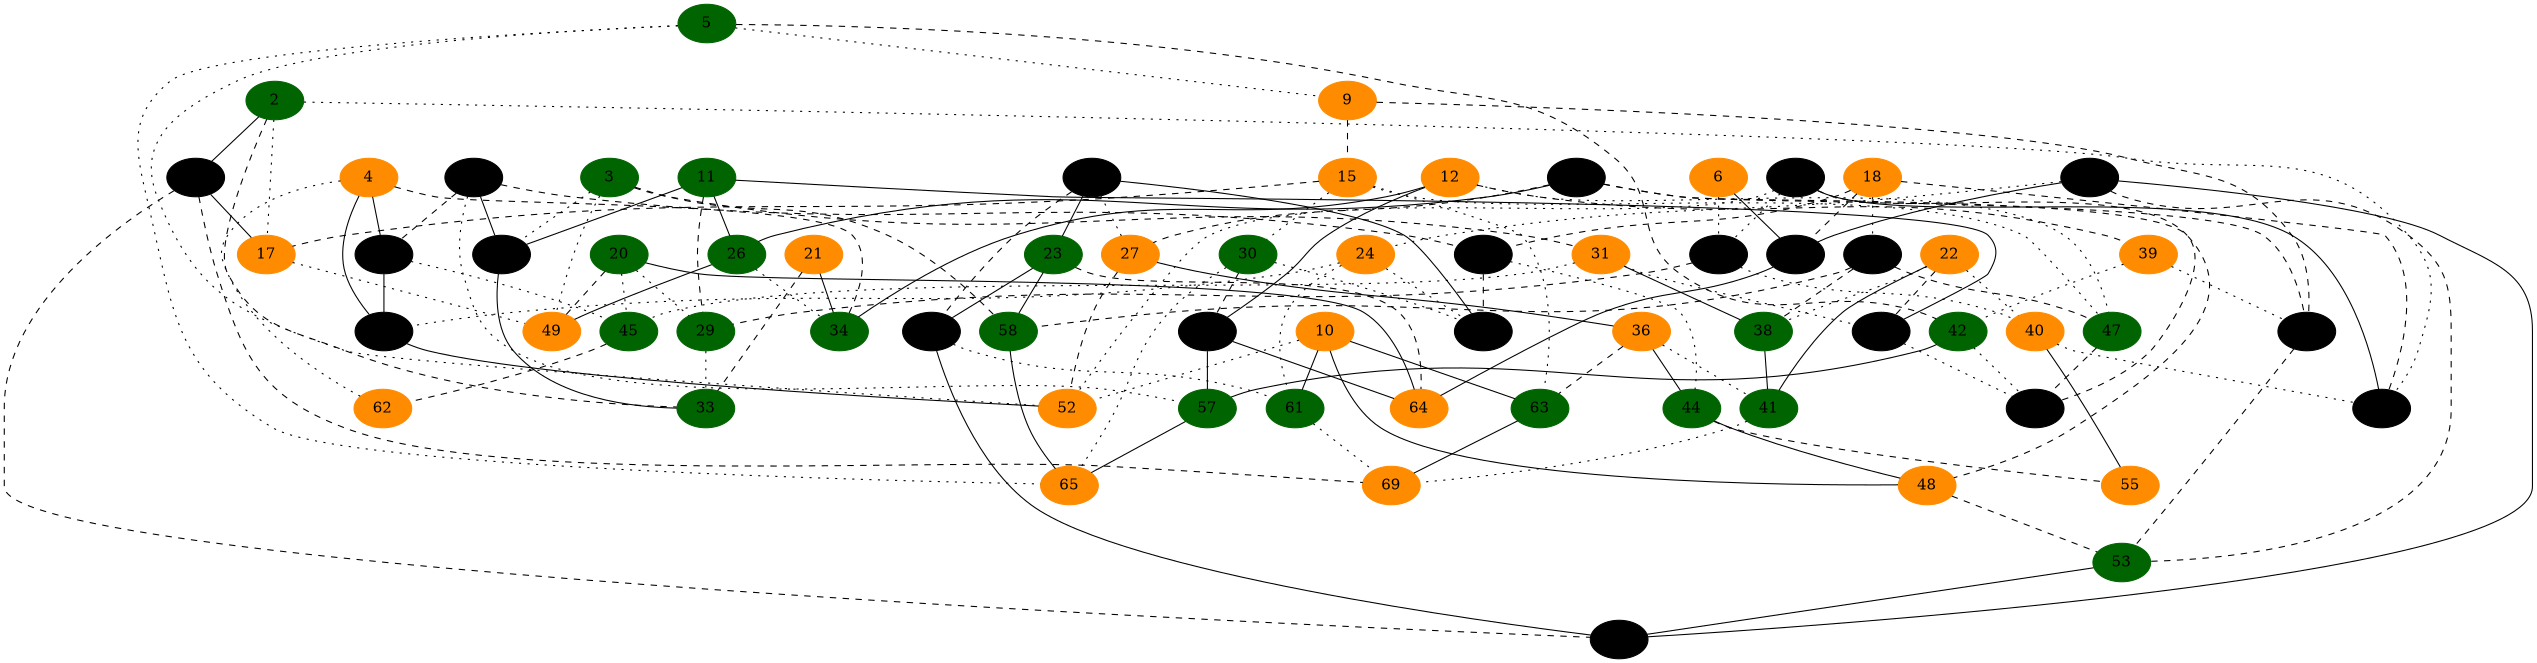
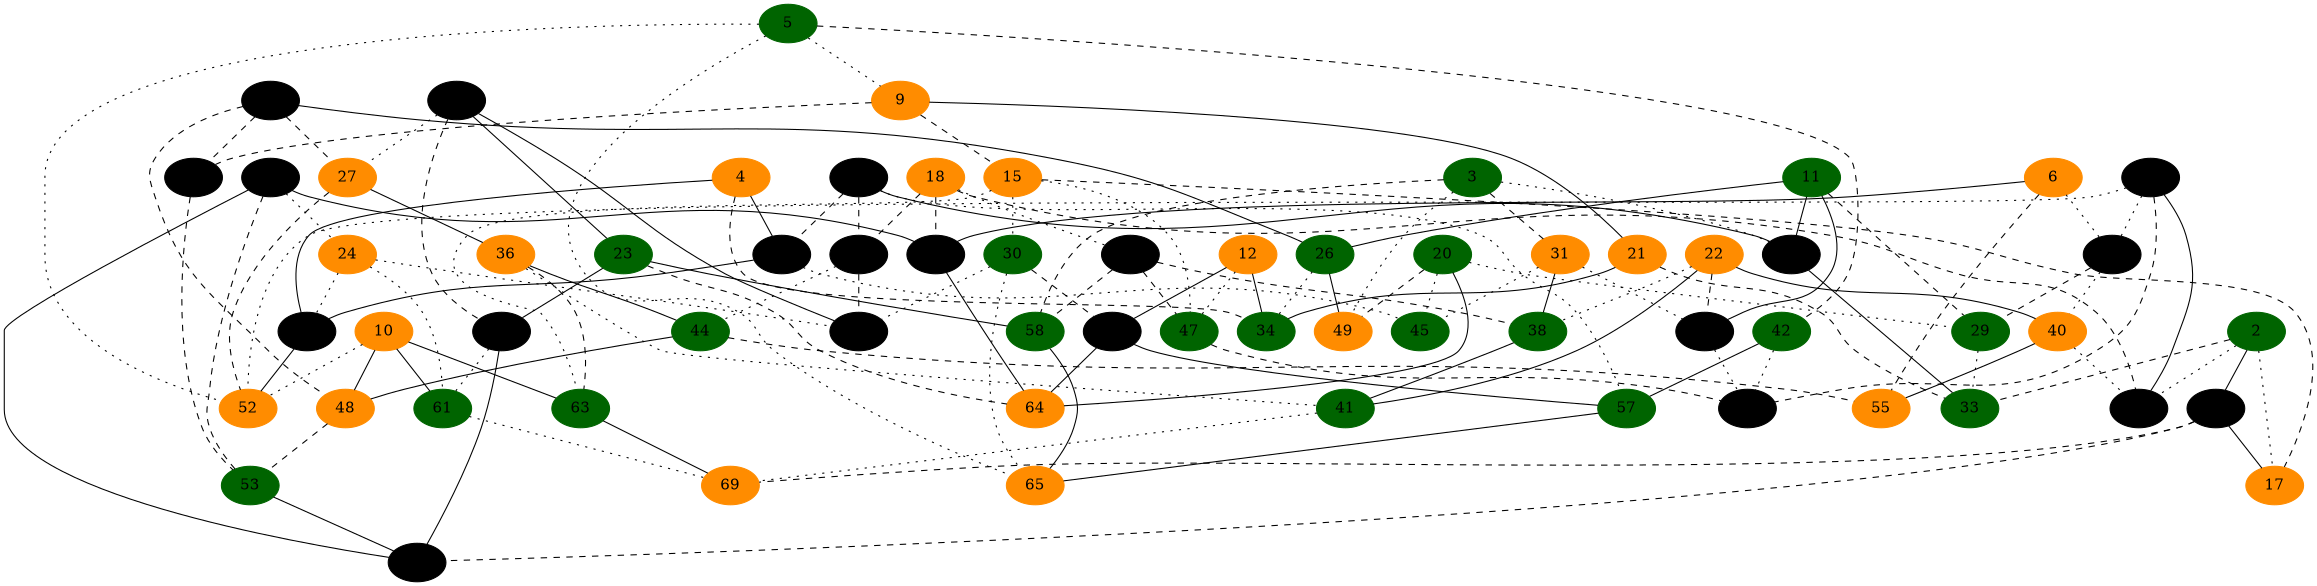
edge "9" -- "21": added
node "39": removed
edge "6" -- "55": added
edge "17" -- "49": removed
edge "22" -- "40": style dotted -> solid
node "62": removed
